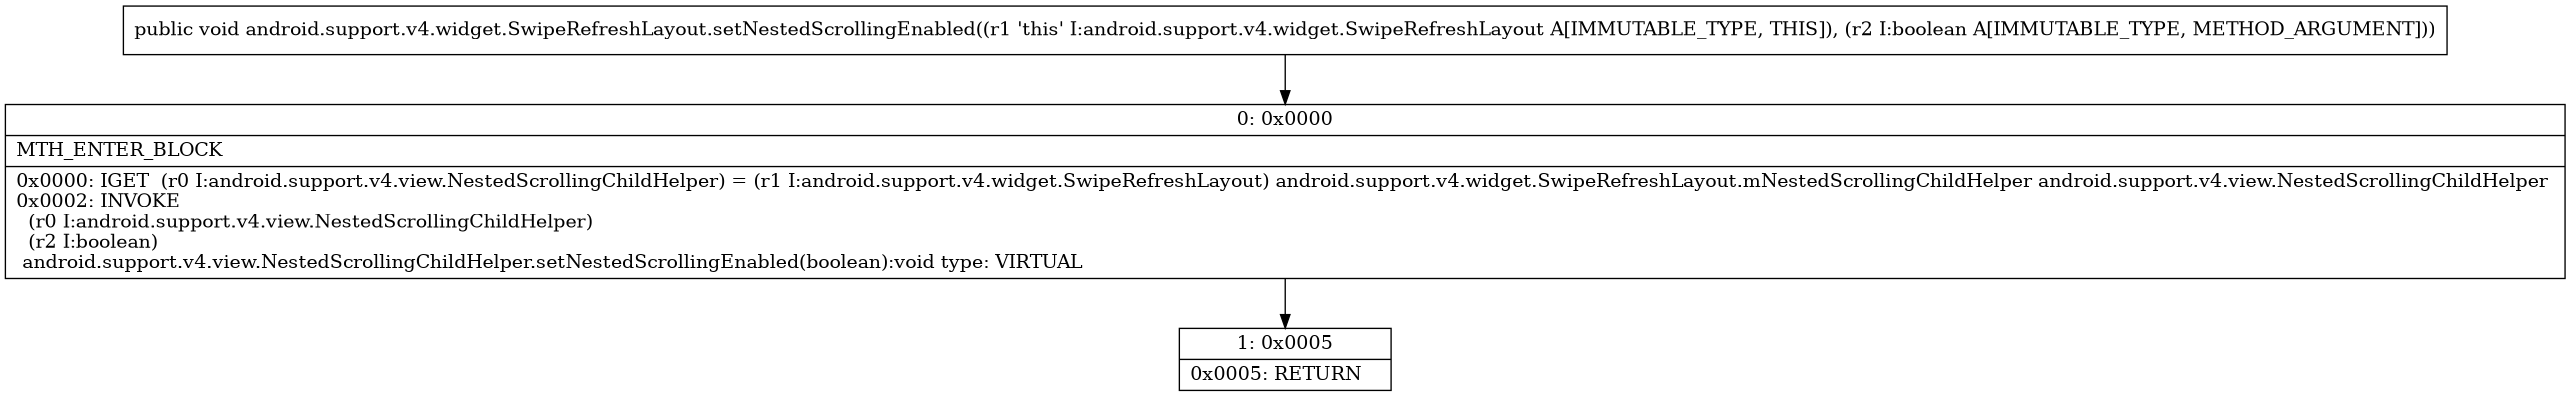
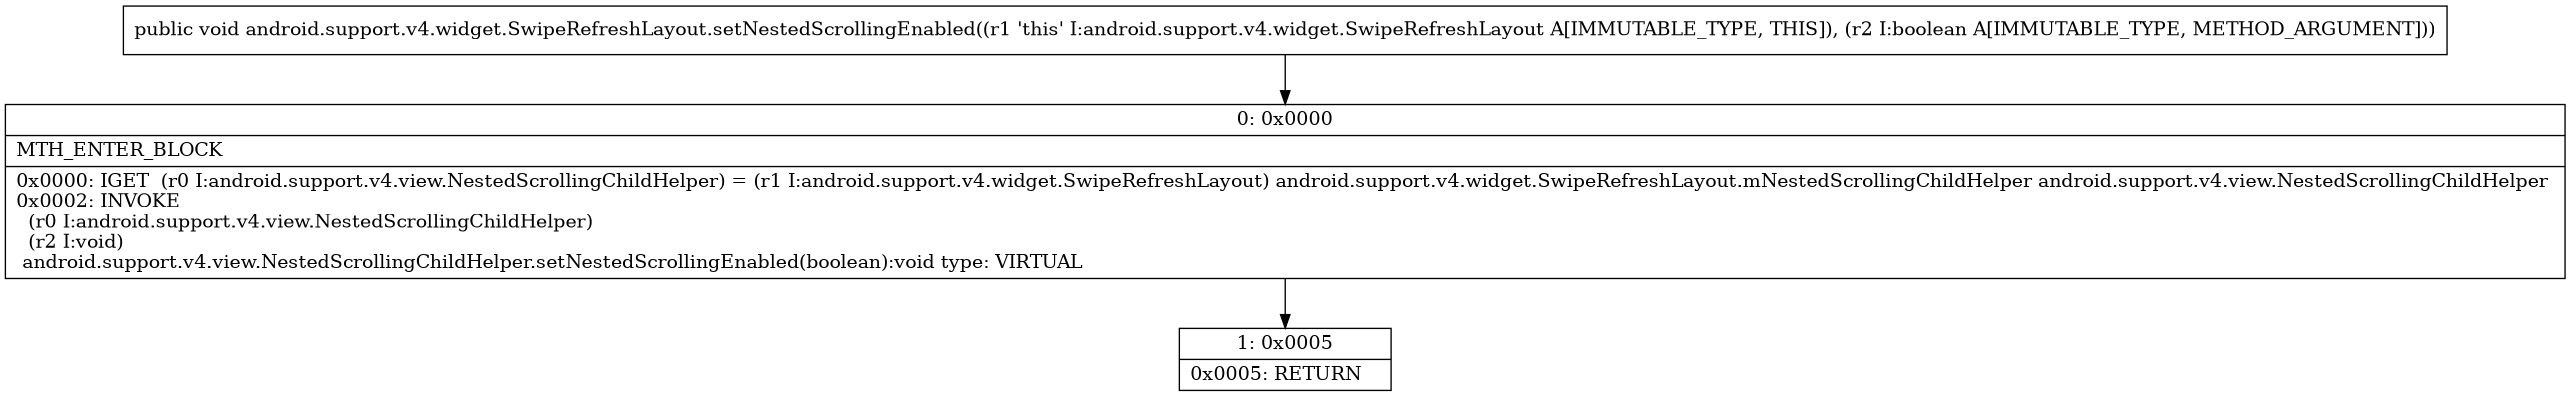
node "0: 0x0000": text "(r2 I:boolean)" -> "(r2 I:void)"
